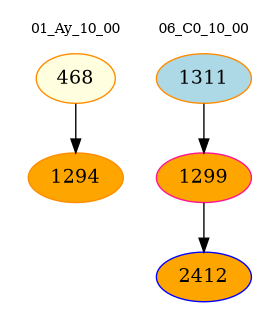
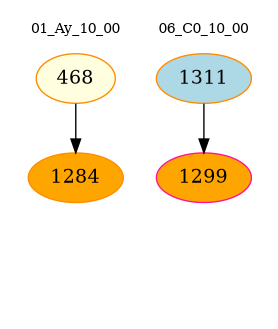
node "1294": label "1294" -> "1284"
node "2412": removed
